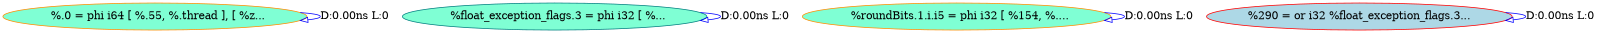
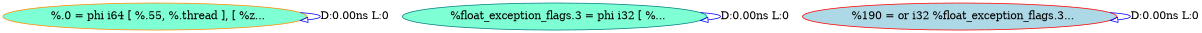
node "%roundBits.1.i.i5 = phi i32 [ %154, %....": removed
node "%290 = or i32 %float_exception_flags.3...": label "%290 = or i32 %float_exception_flags.3..." -> "%190 = or i32 %float_exception_flags.3..."
